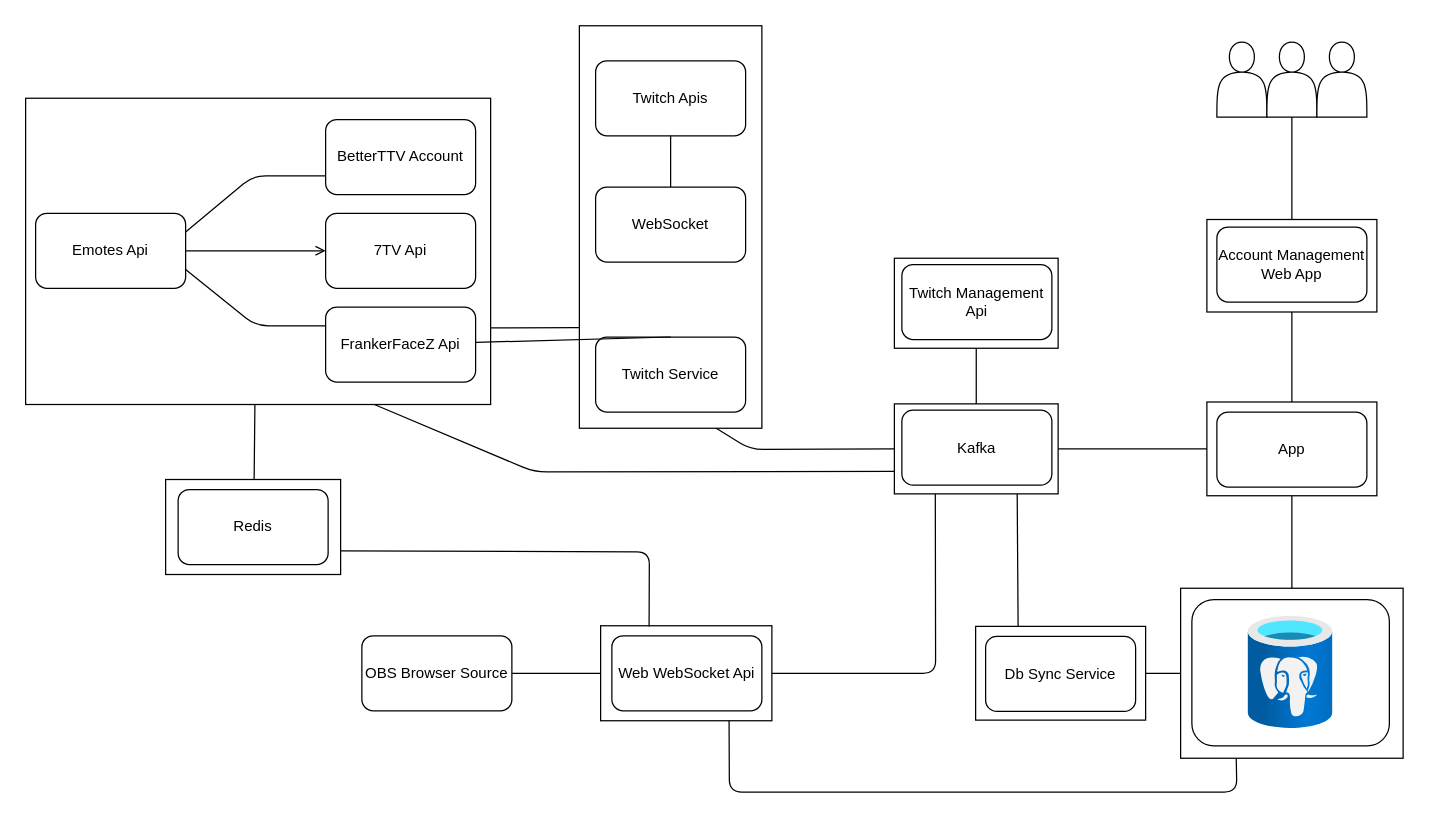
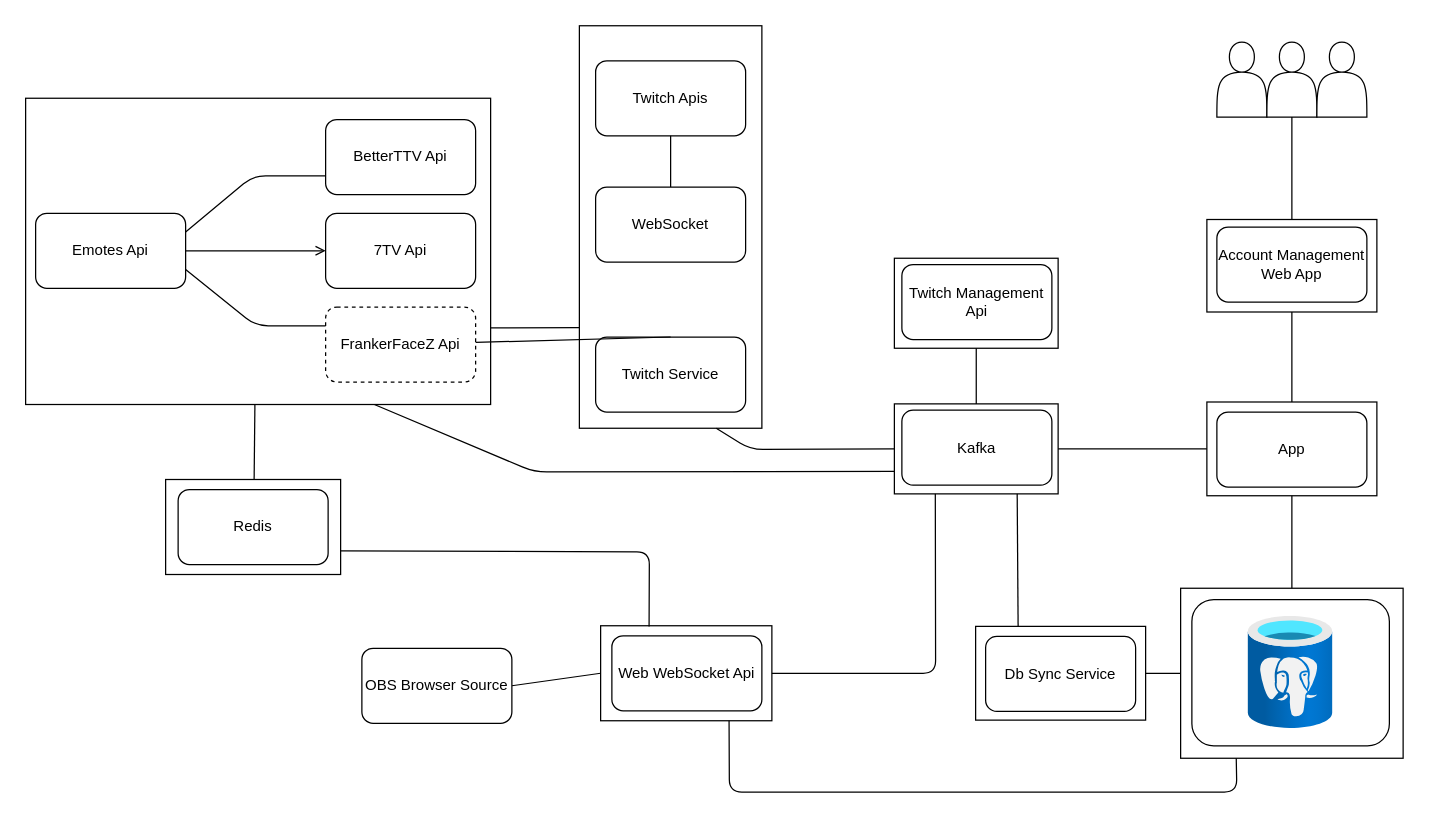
node "BetterTTV Account": label "BetterTTV Account" -> "BetterTTV Api"
node "FrankerFaceZ Api": style solid -> dashed
node "OBS Browser Source": moved (437, 673) -> (437, 686)
